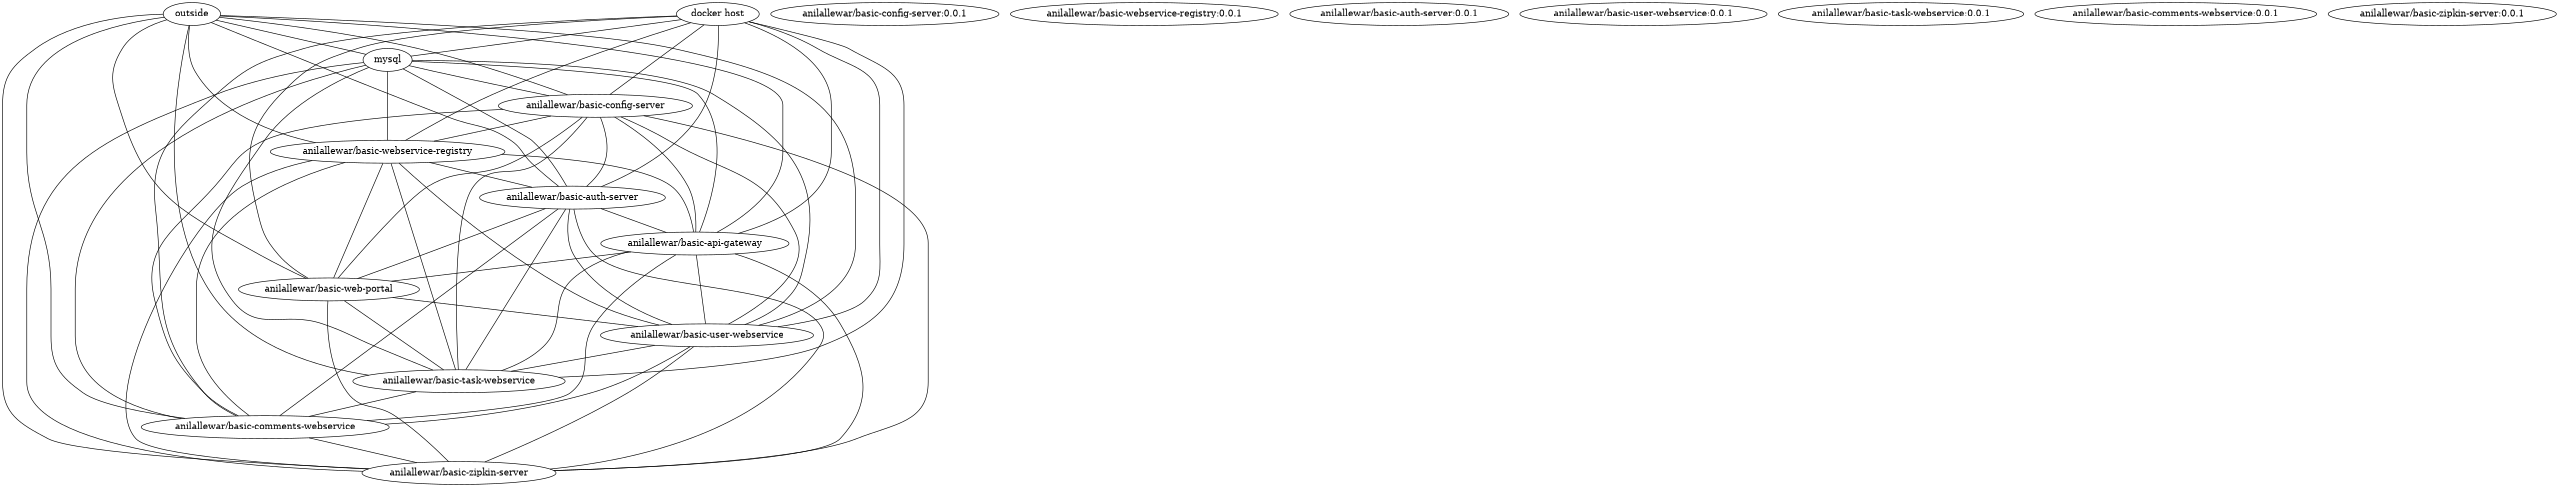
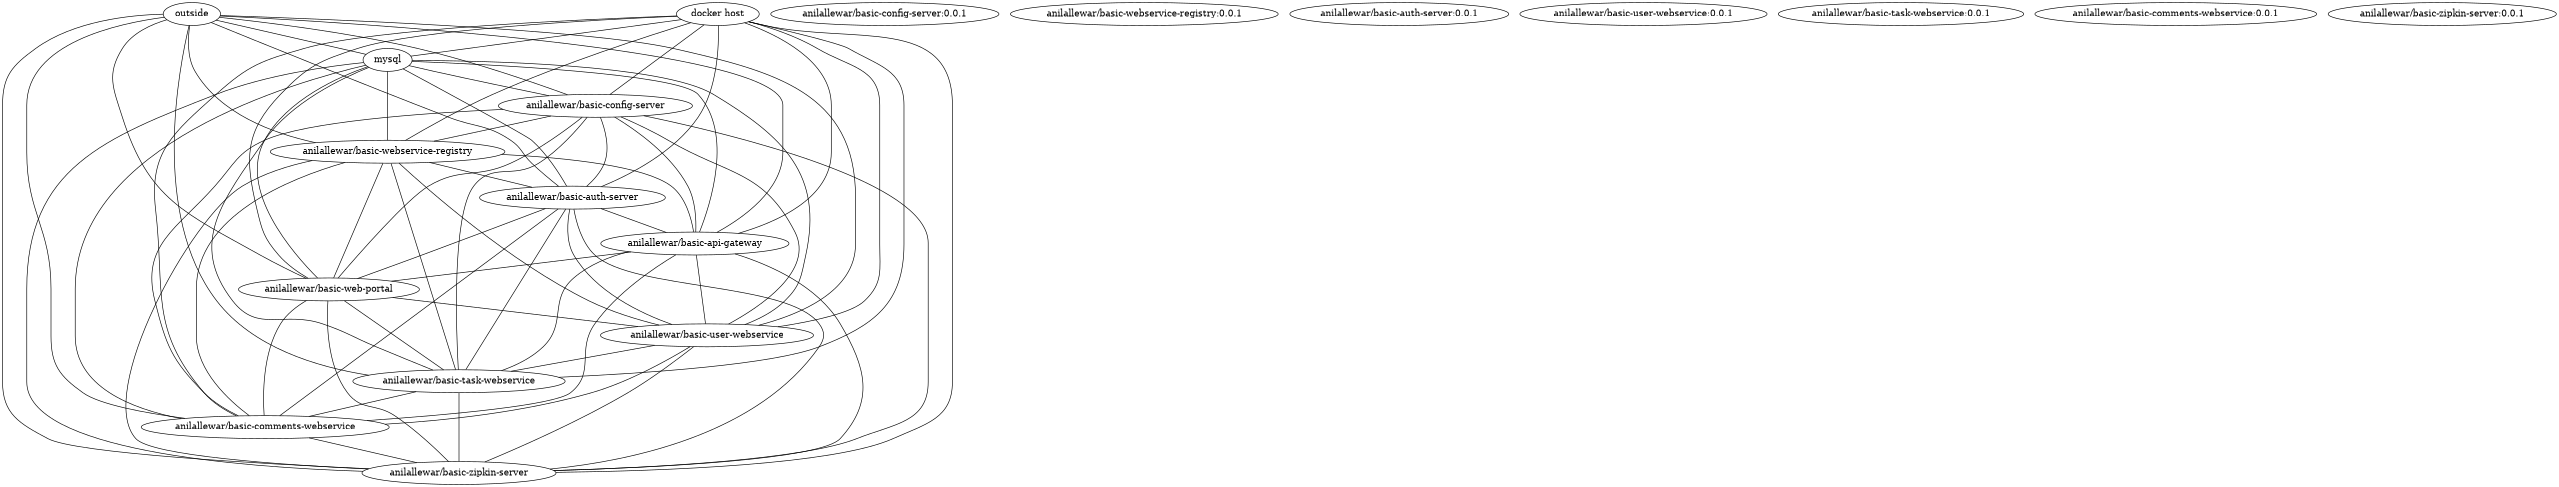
edge "mysql" -- "anilallewar/basic-web-portal": added
edge "docker host" -- "anilallewar/basic-zipkin-server": added
edge "anilallewar/basic-web-portal" -- "anilallewar/basic-comments-webservice": added
edge "anilallewar/basic-task-webservice" -- "anilallewar/basic-zipkin-server": added
